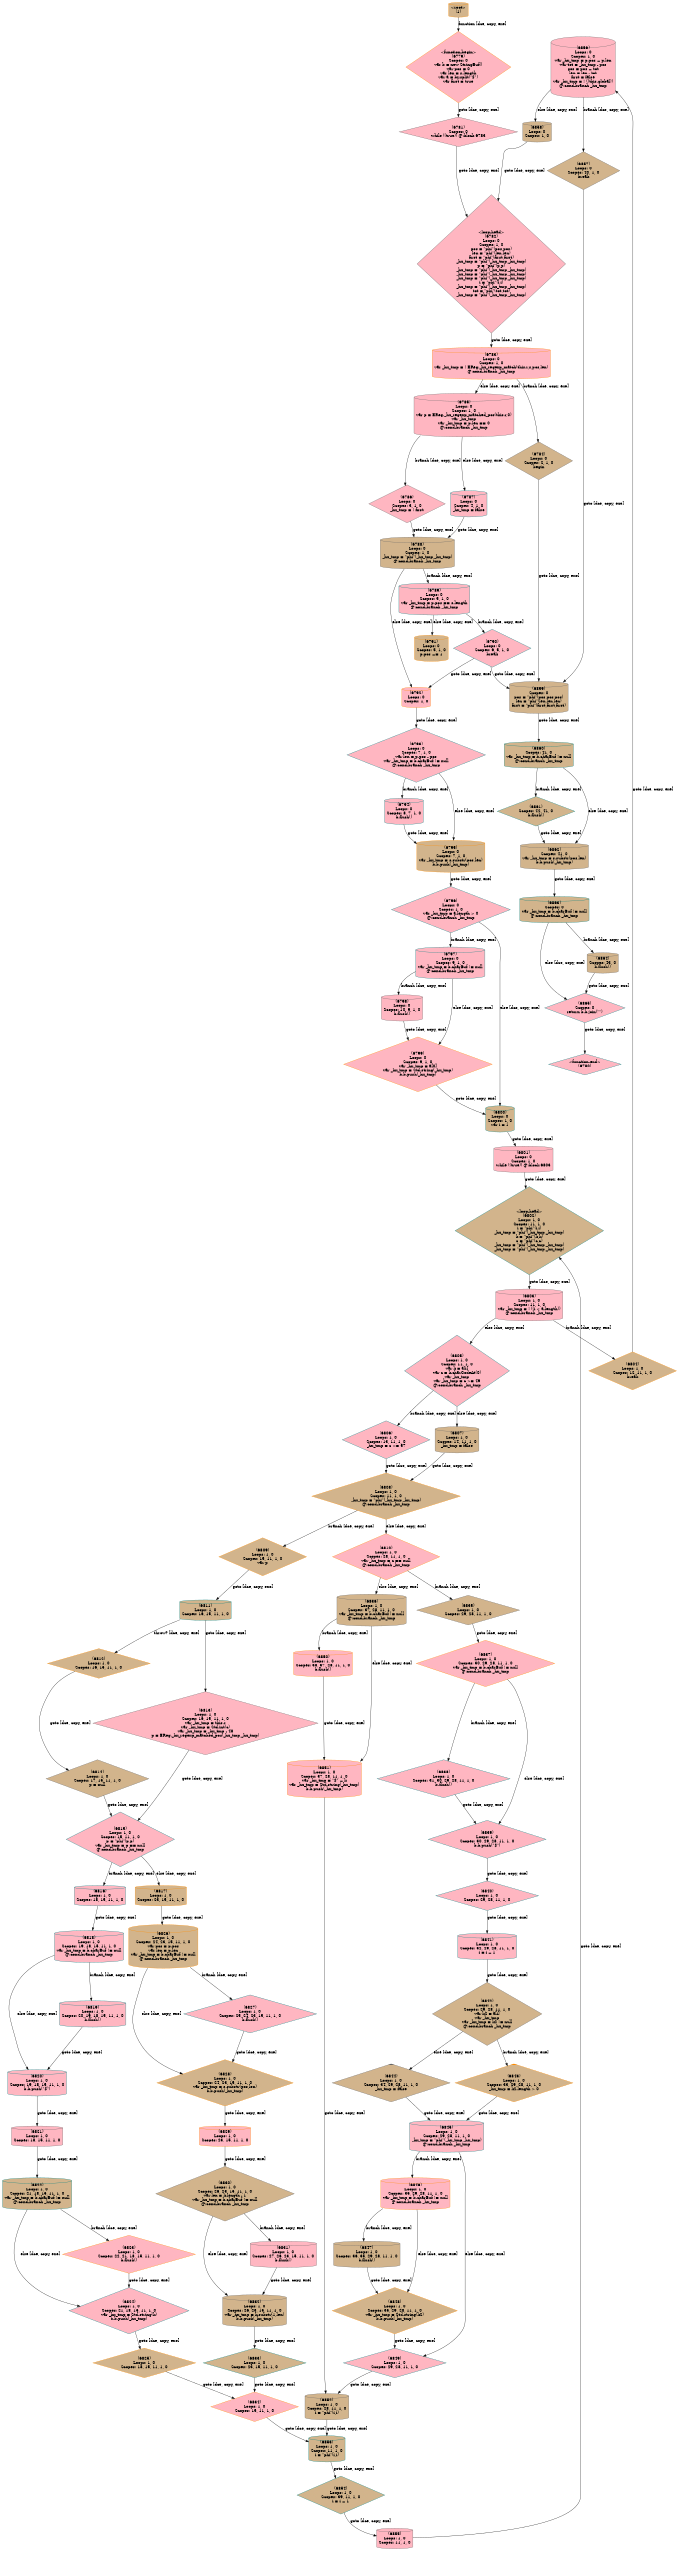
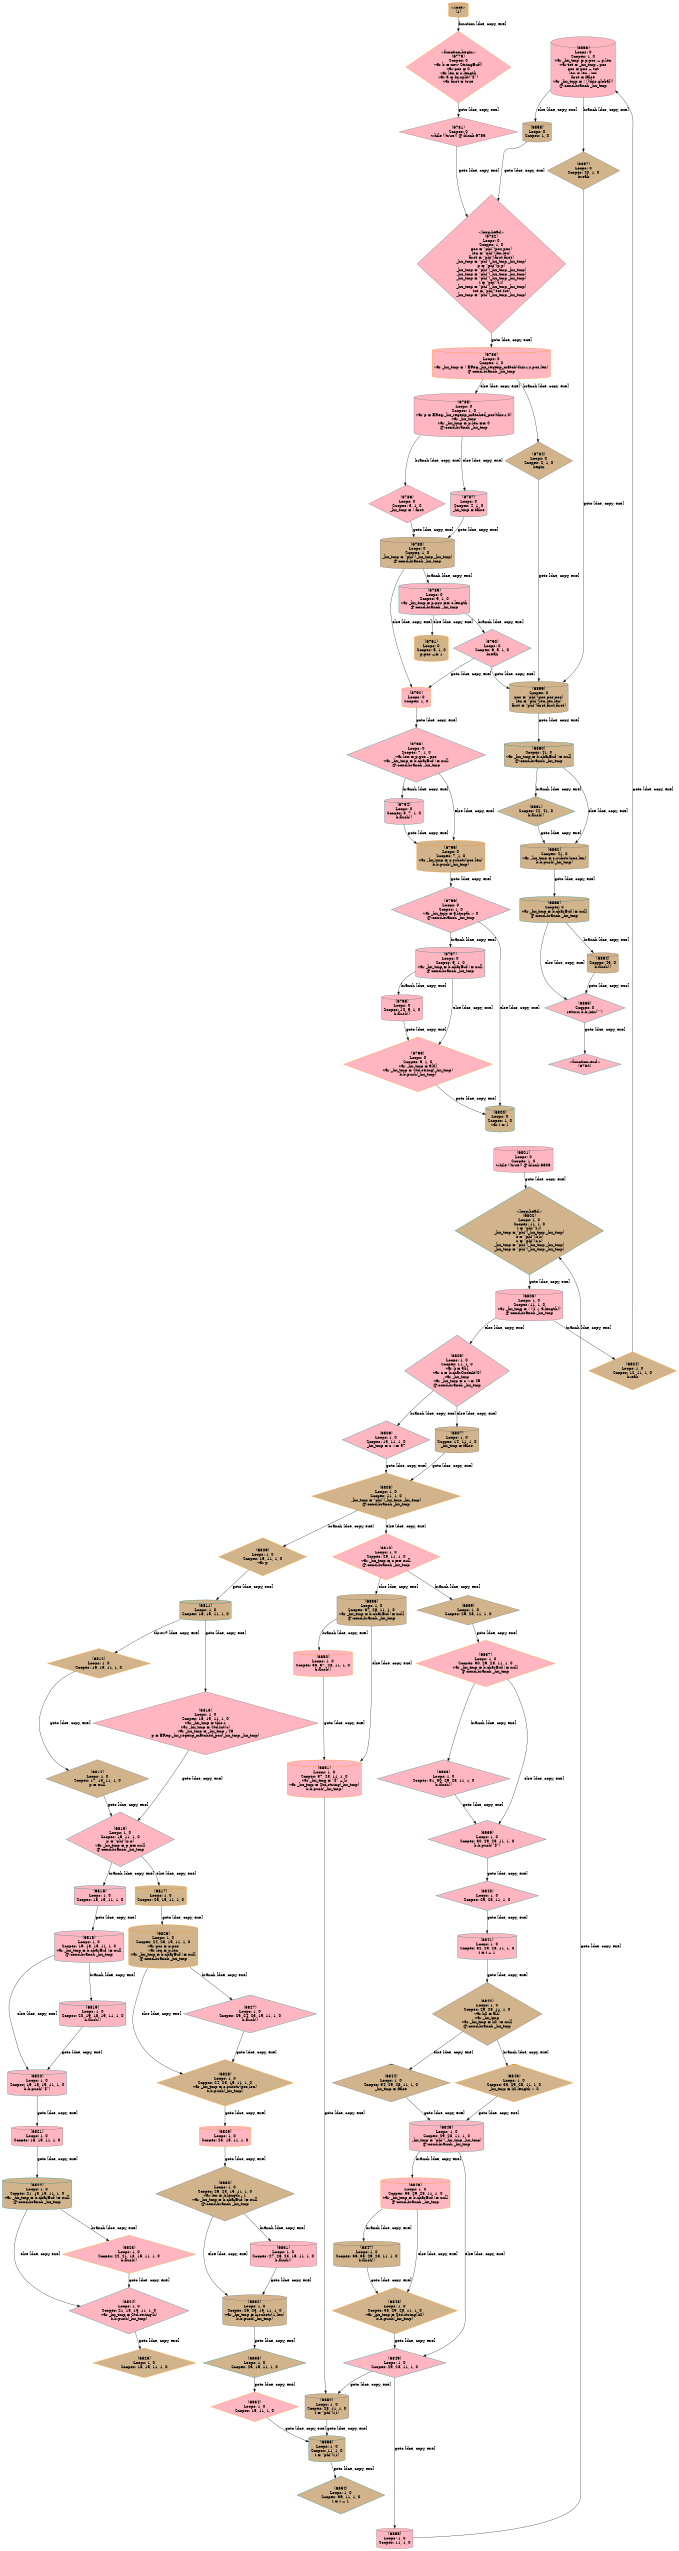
edge "(6800) Loops: 0 Scopes: 1, 0 var i = 1" -> "(6801) Loops: 0 Scopes: 1, 0 while ((true)) @:block 6803": removed, label "goto [dce, copy, exe]"
edge "(6825) Loops: 1, 0 Scopes: 18, 15, 11, 1, 0" -> "(6834) Loops: 1, 0 Scopes: 15, 11, 1, 0": removed, label "goto [dce, copy, exe]"
edge "(6854) Loops: 1, 0 Scopes: 39, 11, 1, 0 i = i + 1" -> "(6855) Loops: 1, 0 Scopes: 11, 1, 0": now "(6849) Loops: 1, 0 Scopes: 29, 28, 11, 1, 0" -> "(6855) Loops: 1, 0 Scopes: 11, 1, 0"
